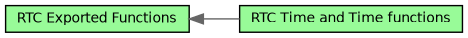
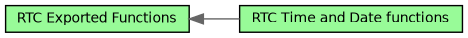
node "RTC Time and Time functions": label "RTC Time and Time functions" -> "RTC Time and Date functions"
